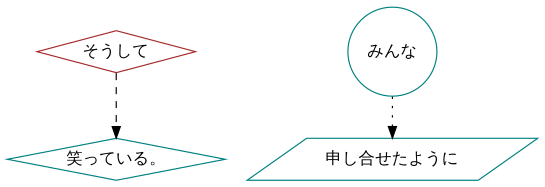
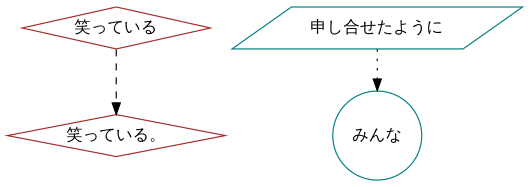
node "そうして": label "そうして" -> "笑っている"
edge "みんな" -> "申し合せたように": reversed
node "笑っている。": color teal -> brown
